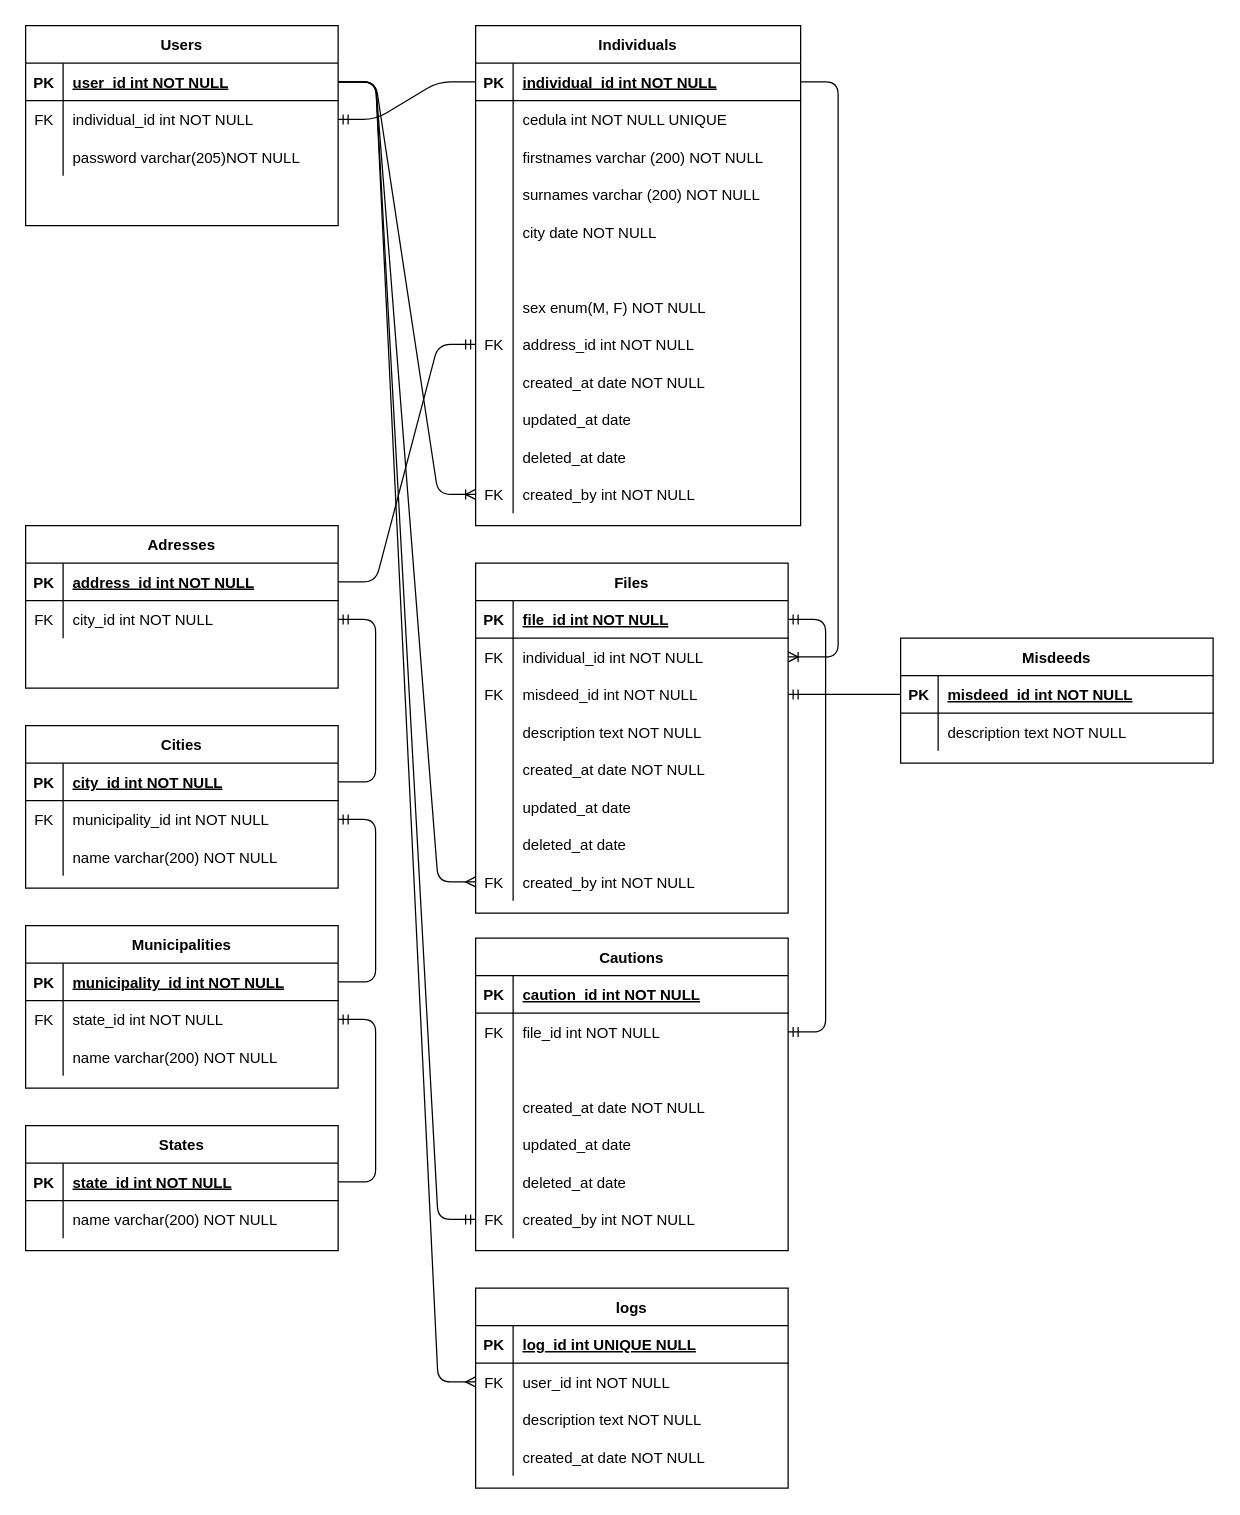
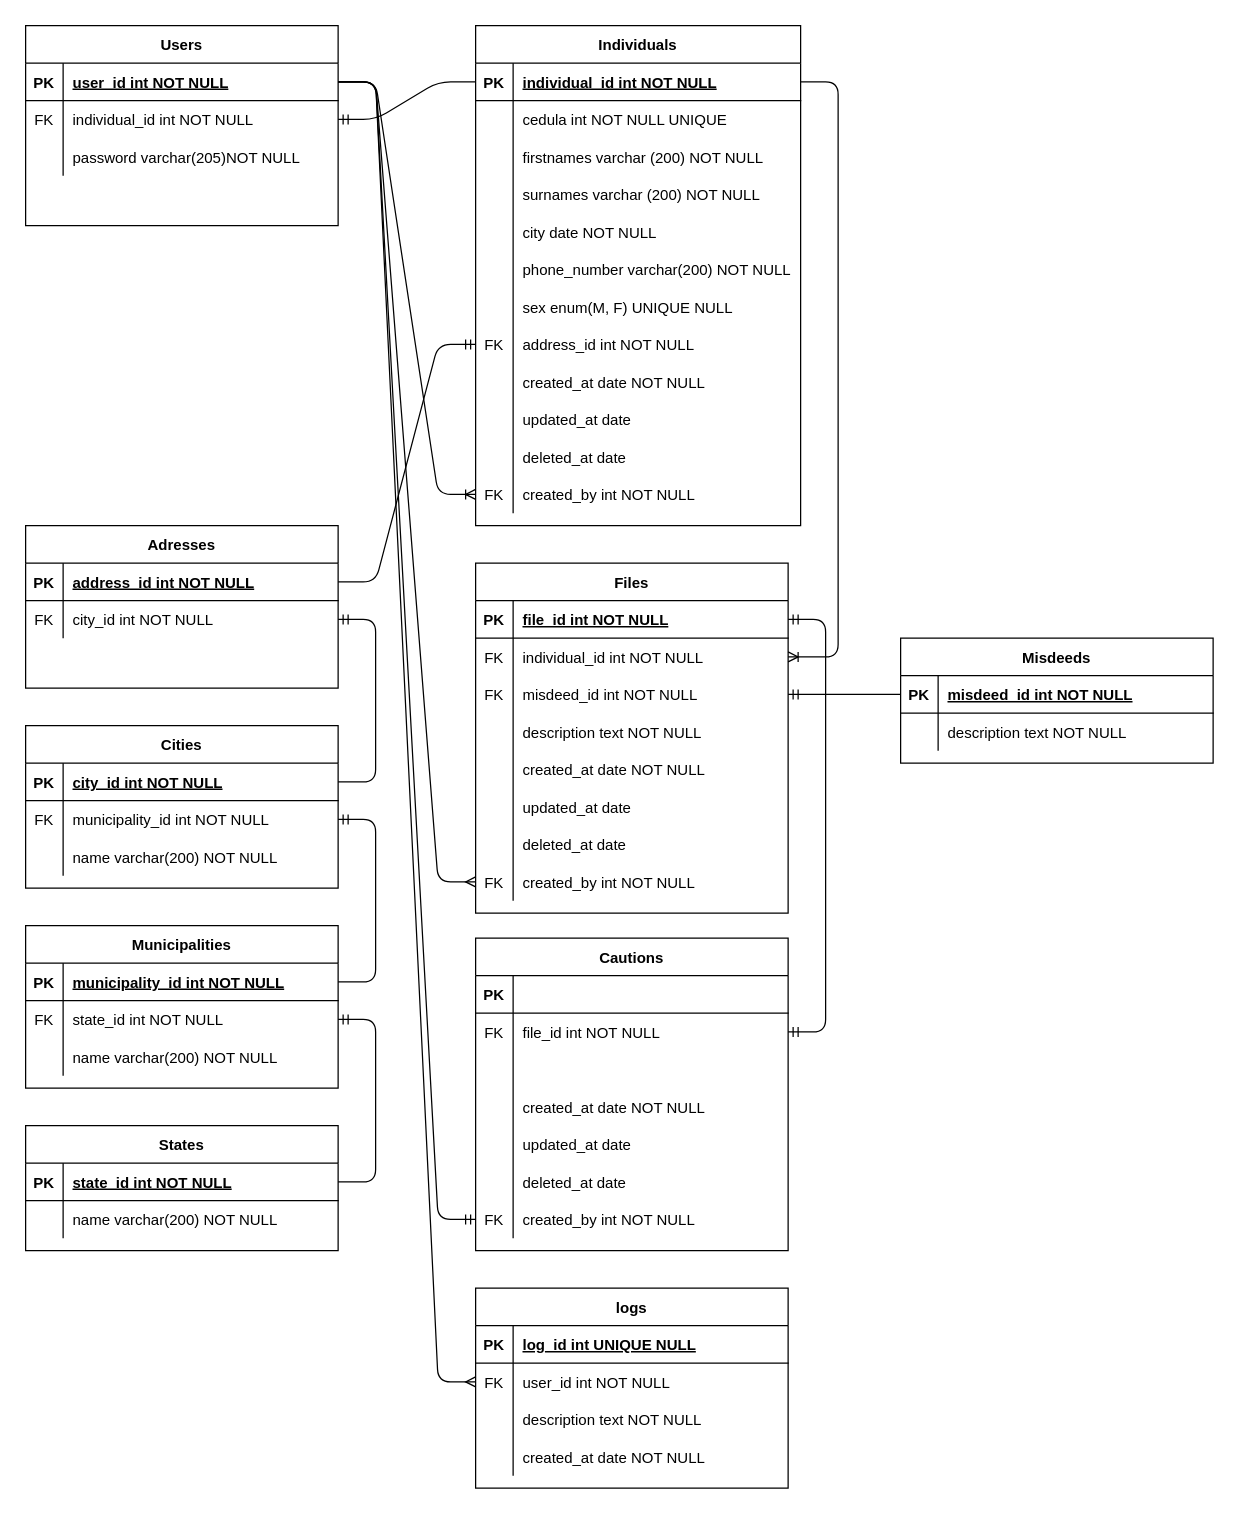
node "phone_number varchar(200) NOT NULL": added
node "sex enum(M, F) NOT NULL": label "sex enum(M, F) NOT NULL" -> "sex enum(M, F) UNIQUE NULL"
node "caution_id int NOT NULL": removed
